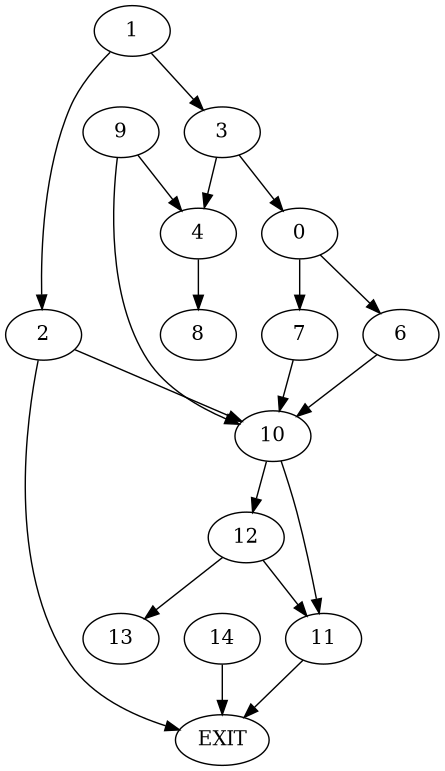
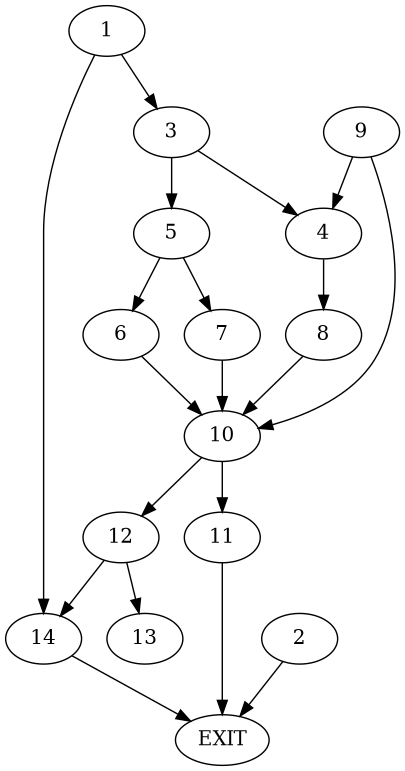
edge "1" -> "2": now "1" -> "14"
node "0": label "0" -> "5"
edge "2" -> "10": now "8" -> "10"
edge "12" -> "11": now "12" -> "14"
